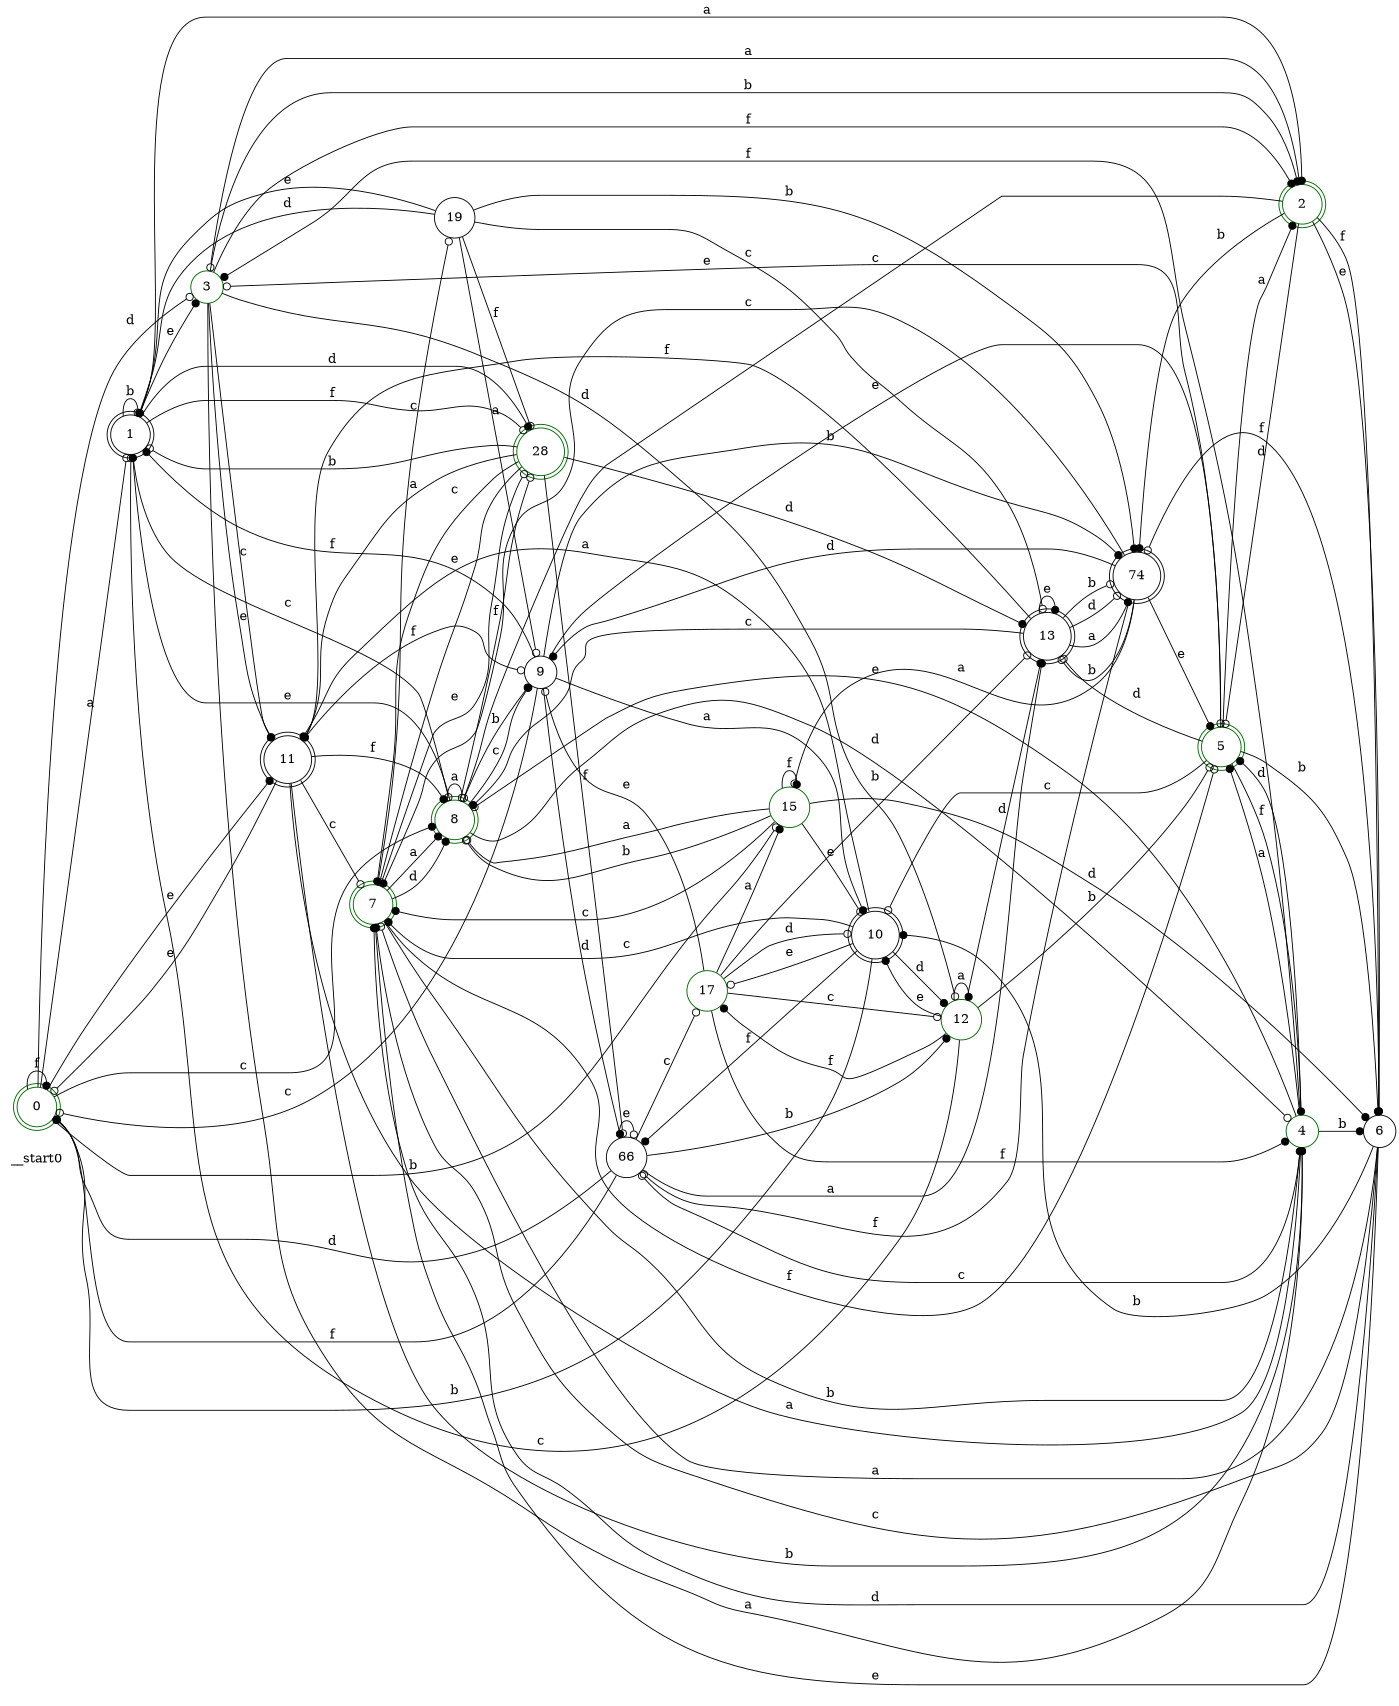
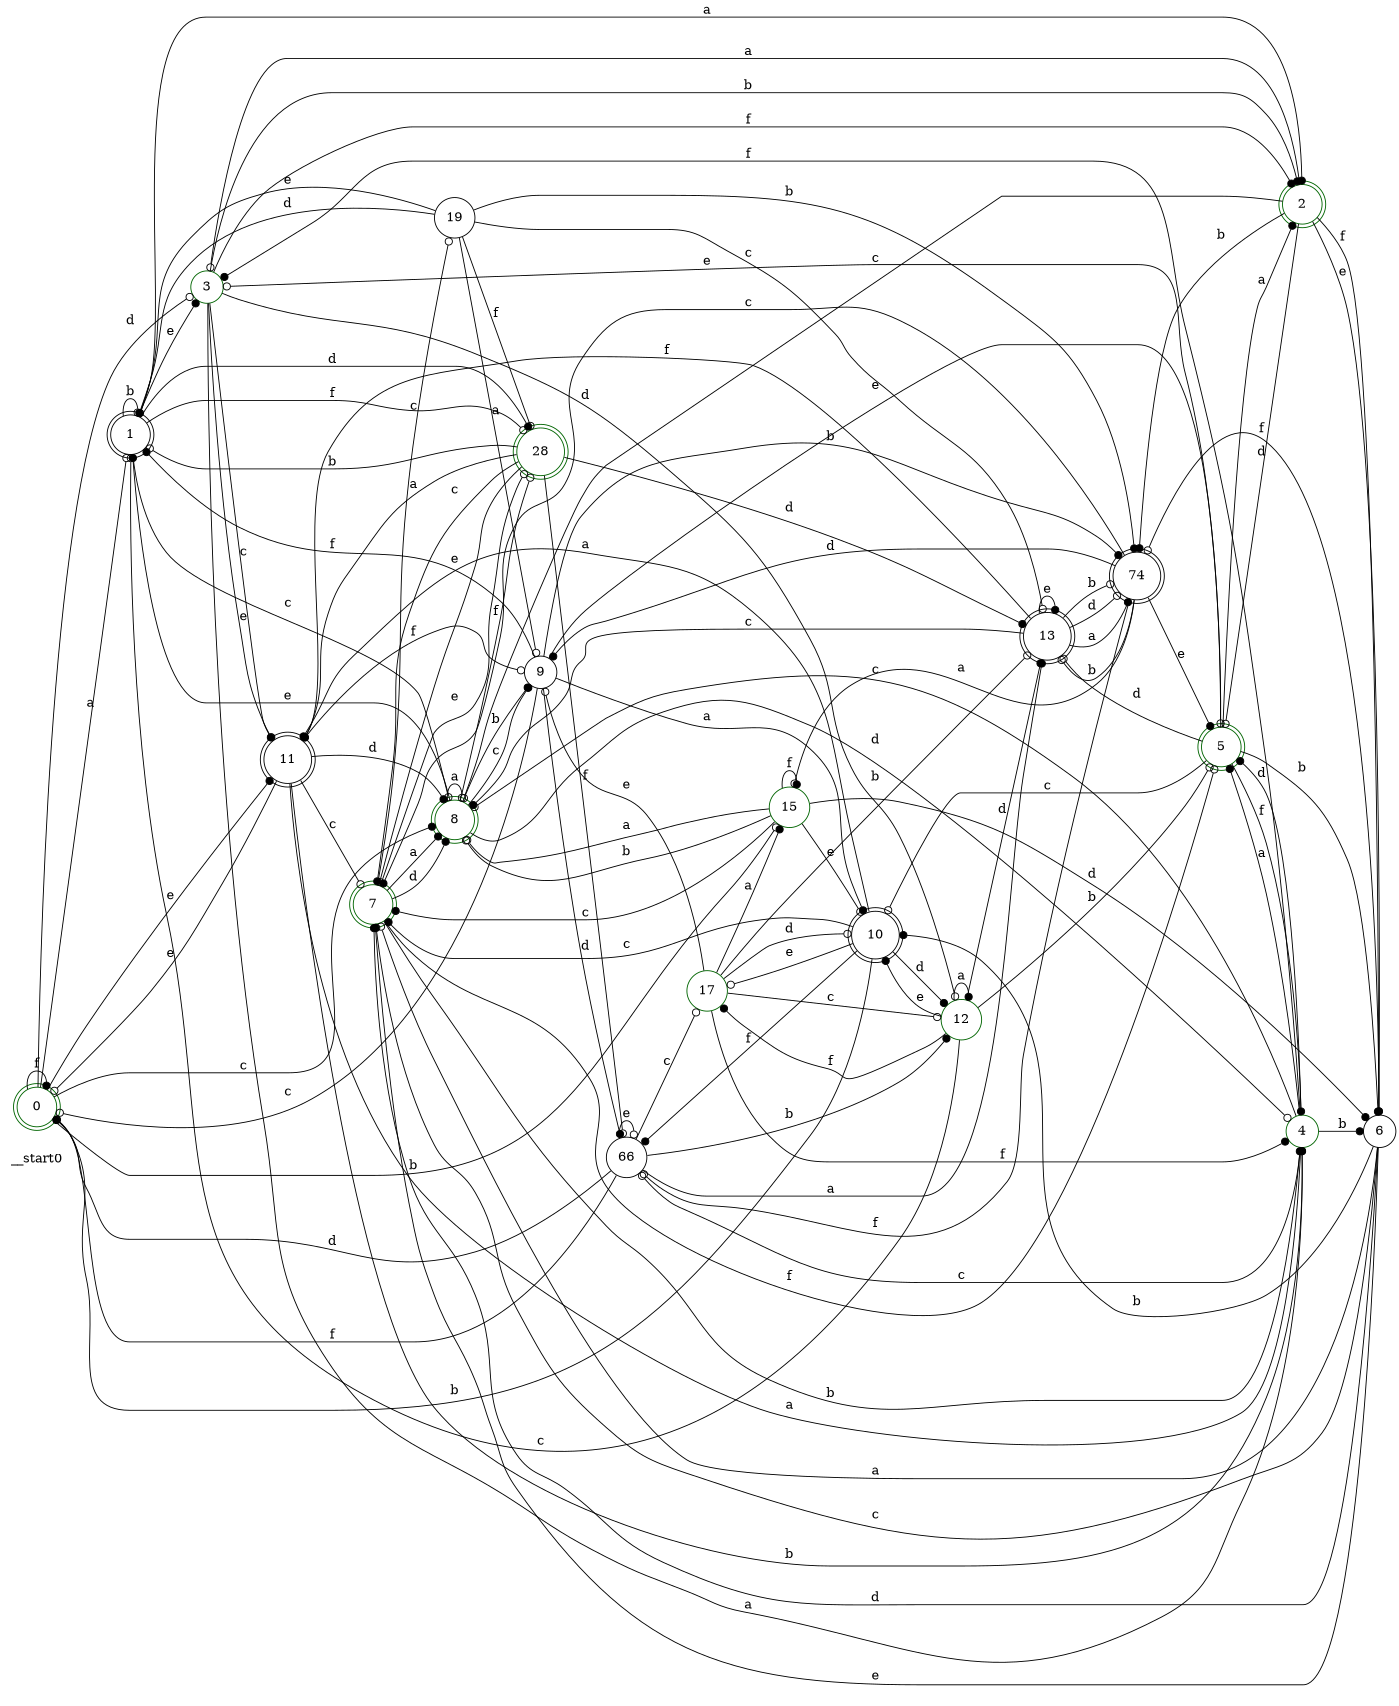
edge "4" -> "8": label "e" -> "c"
edge "11" -> "8": label "f" -> "d"
